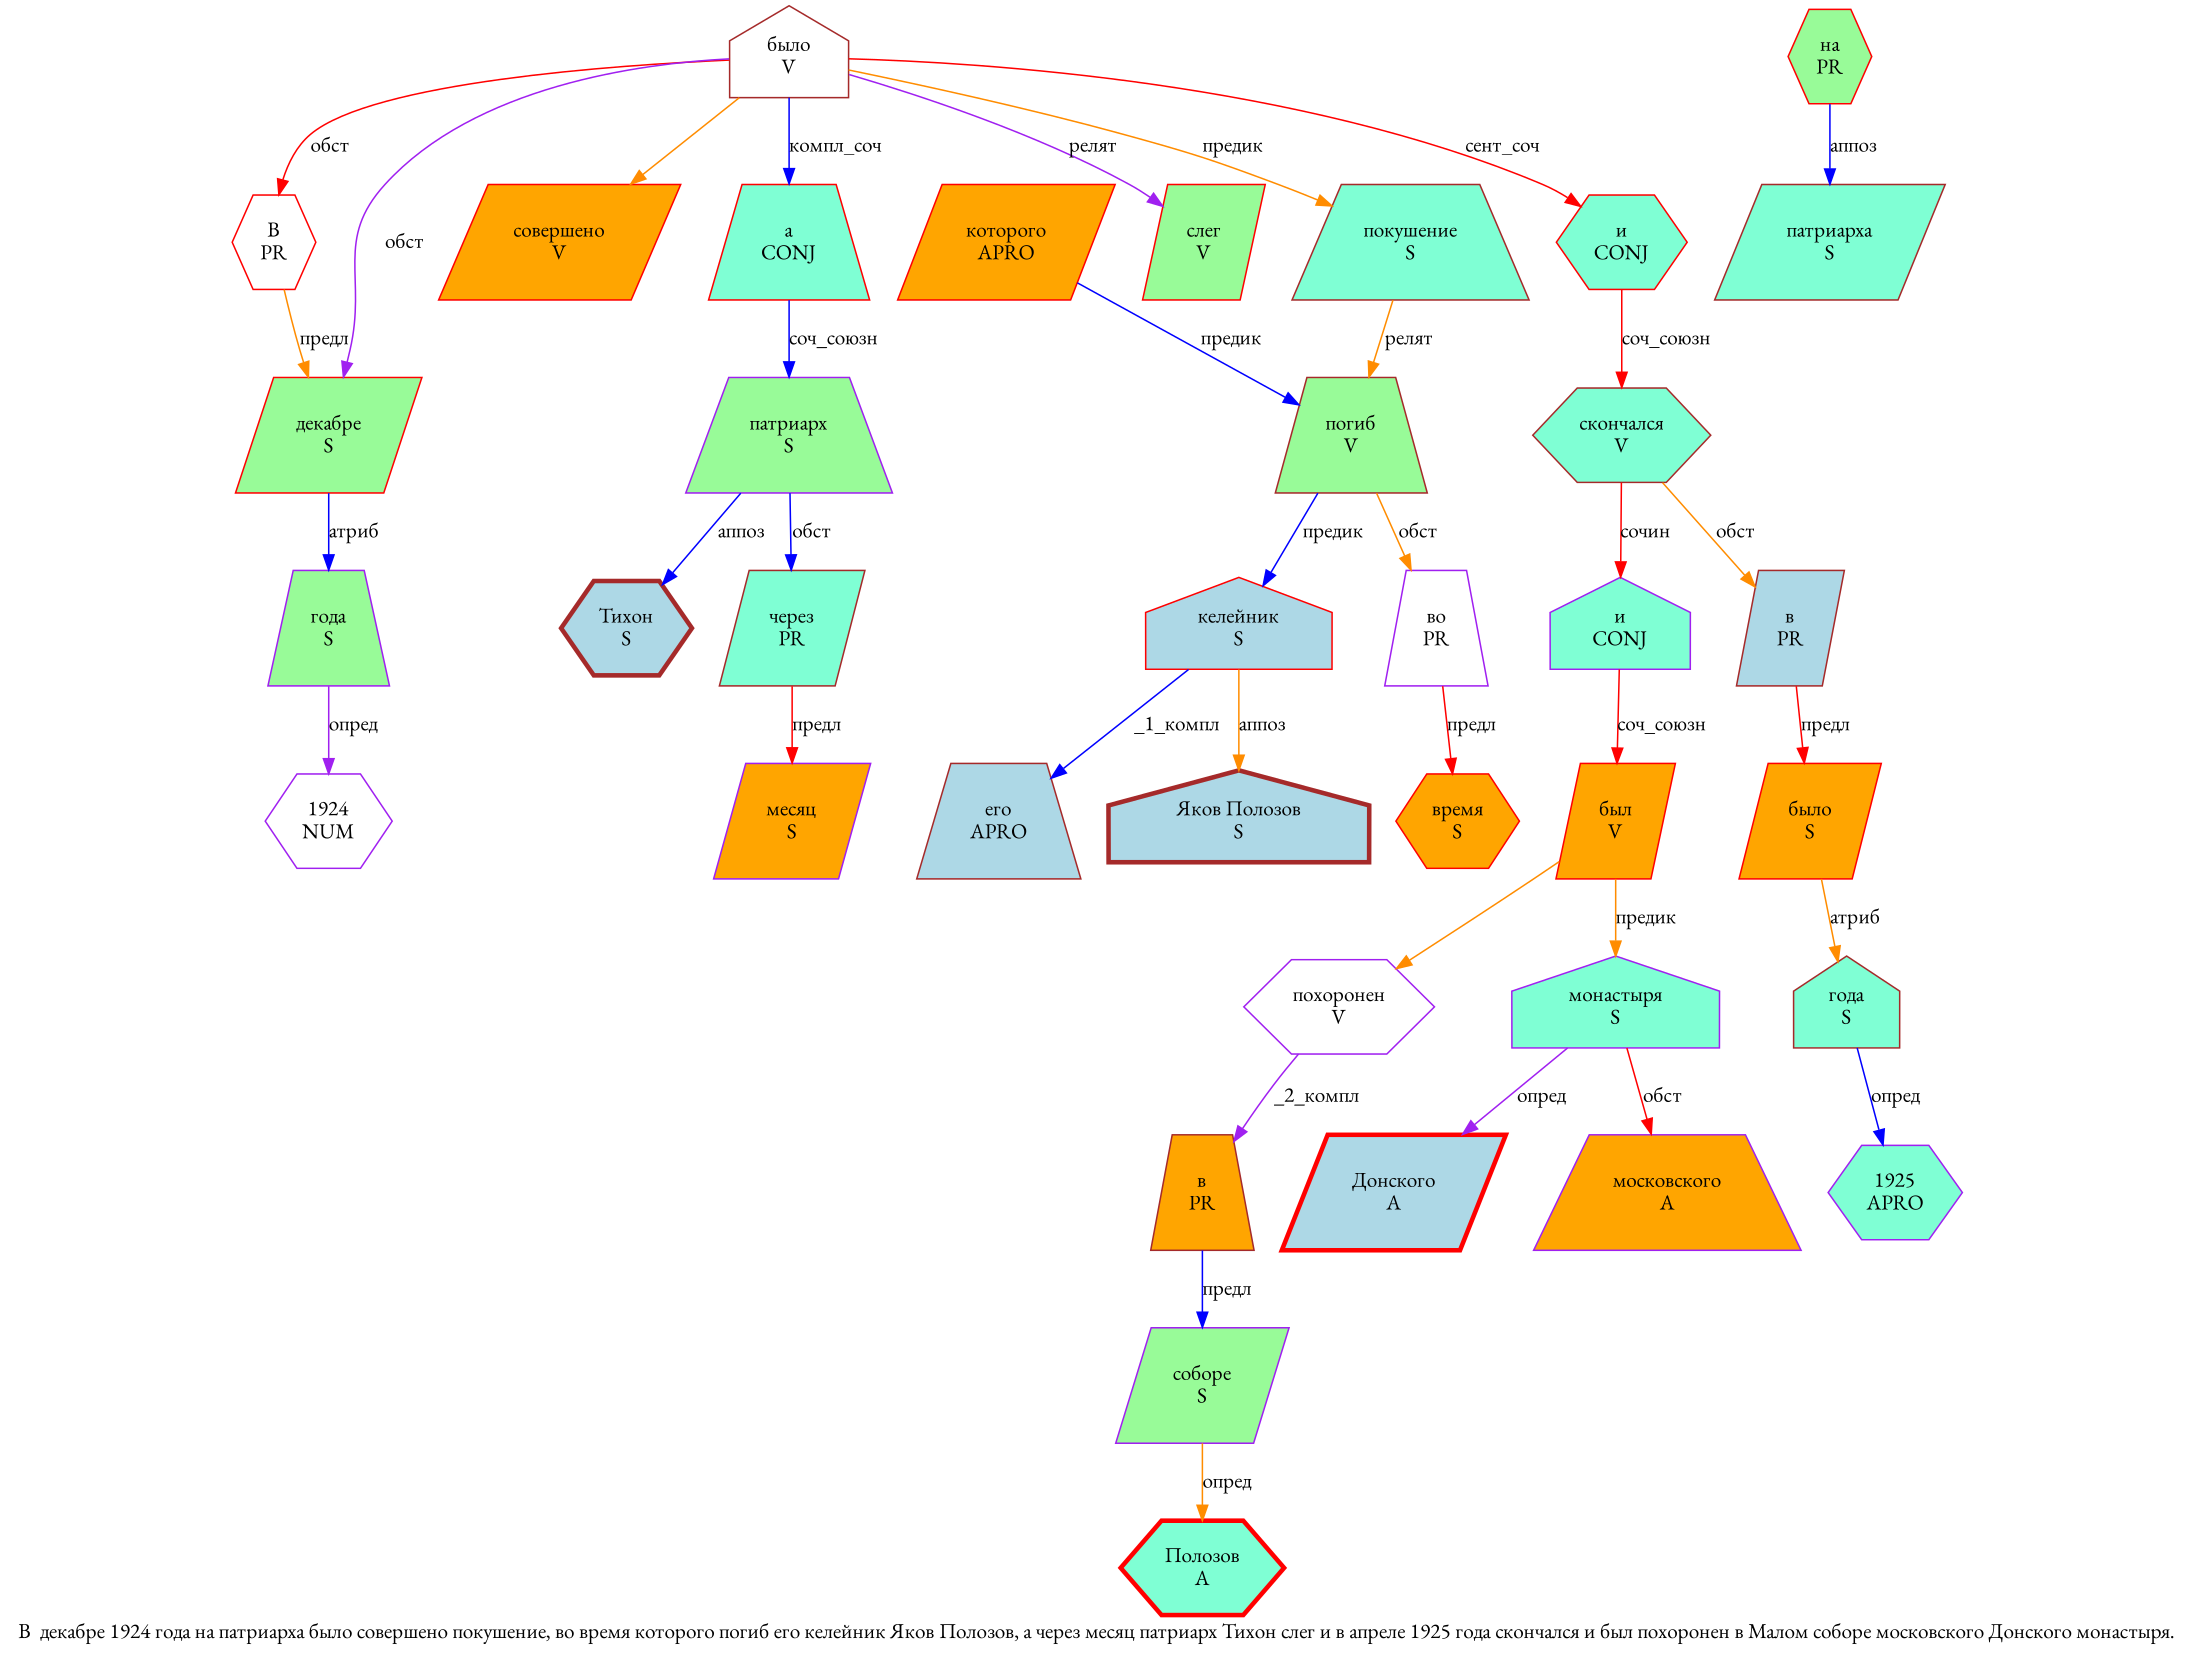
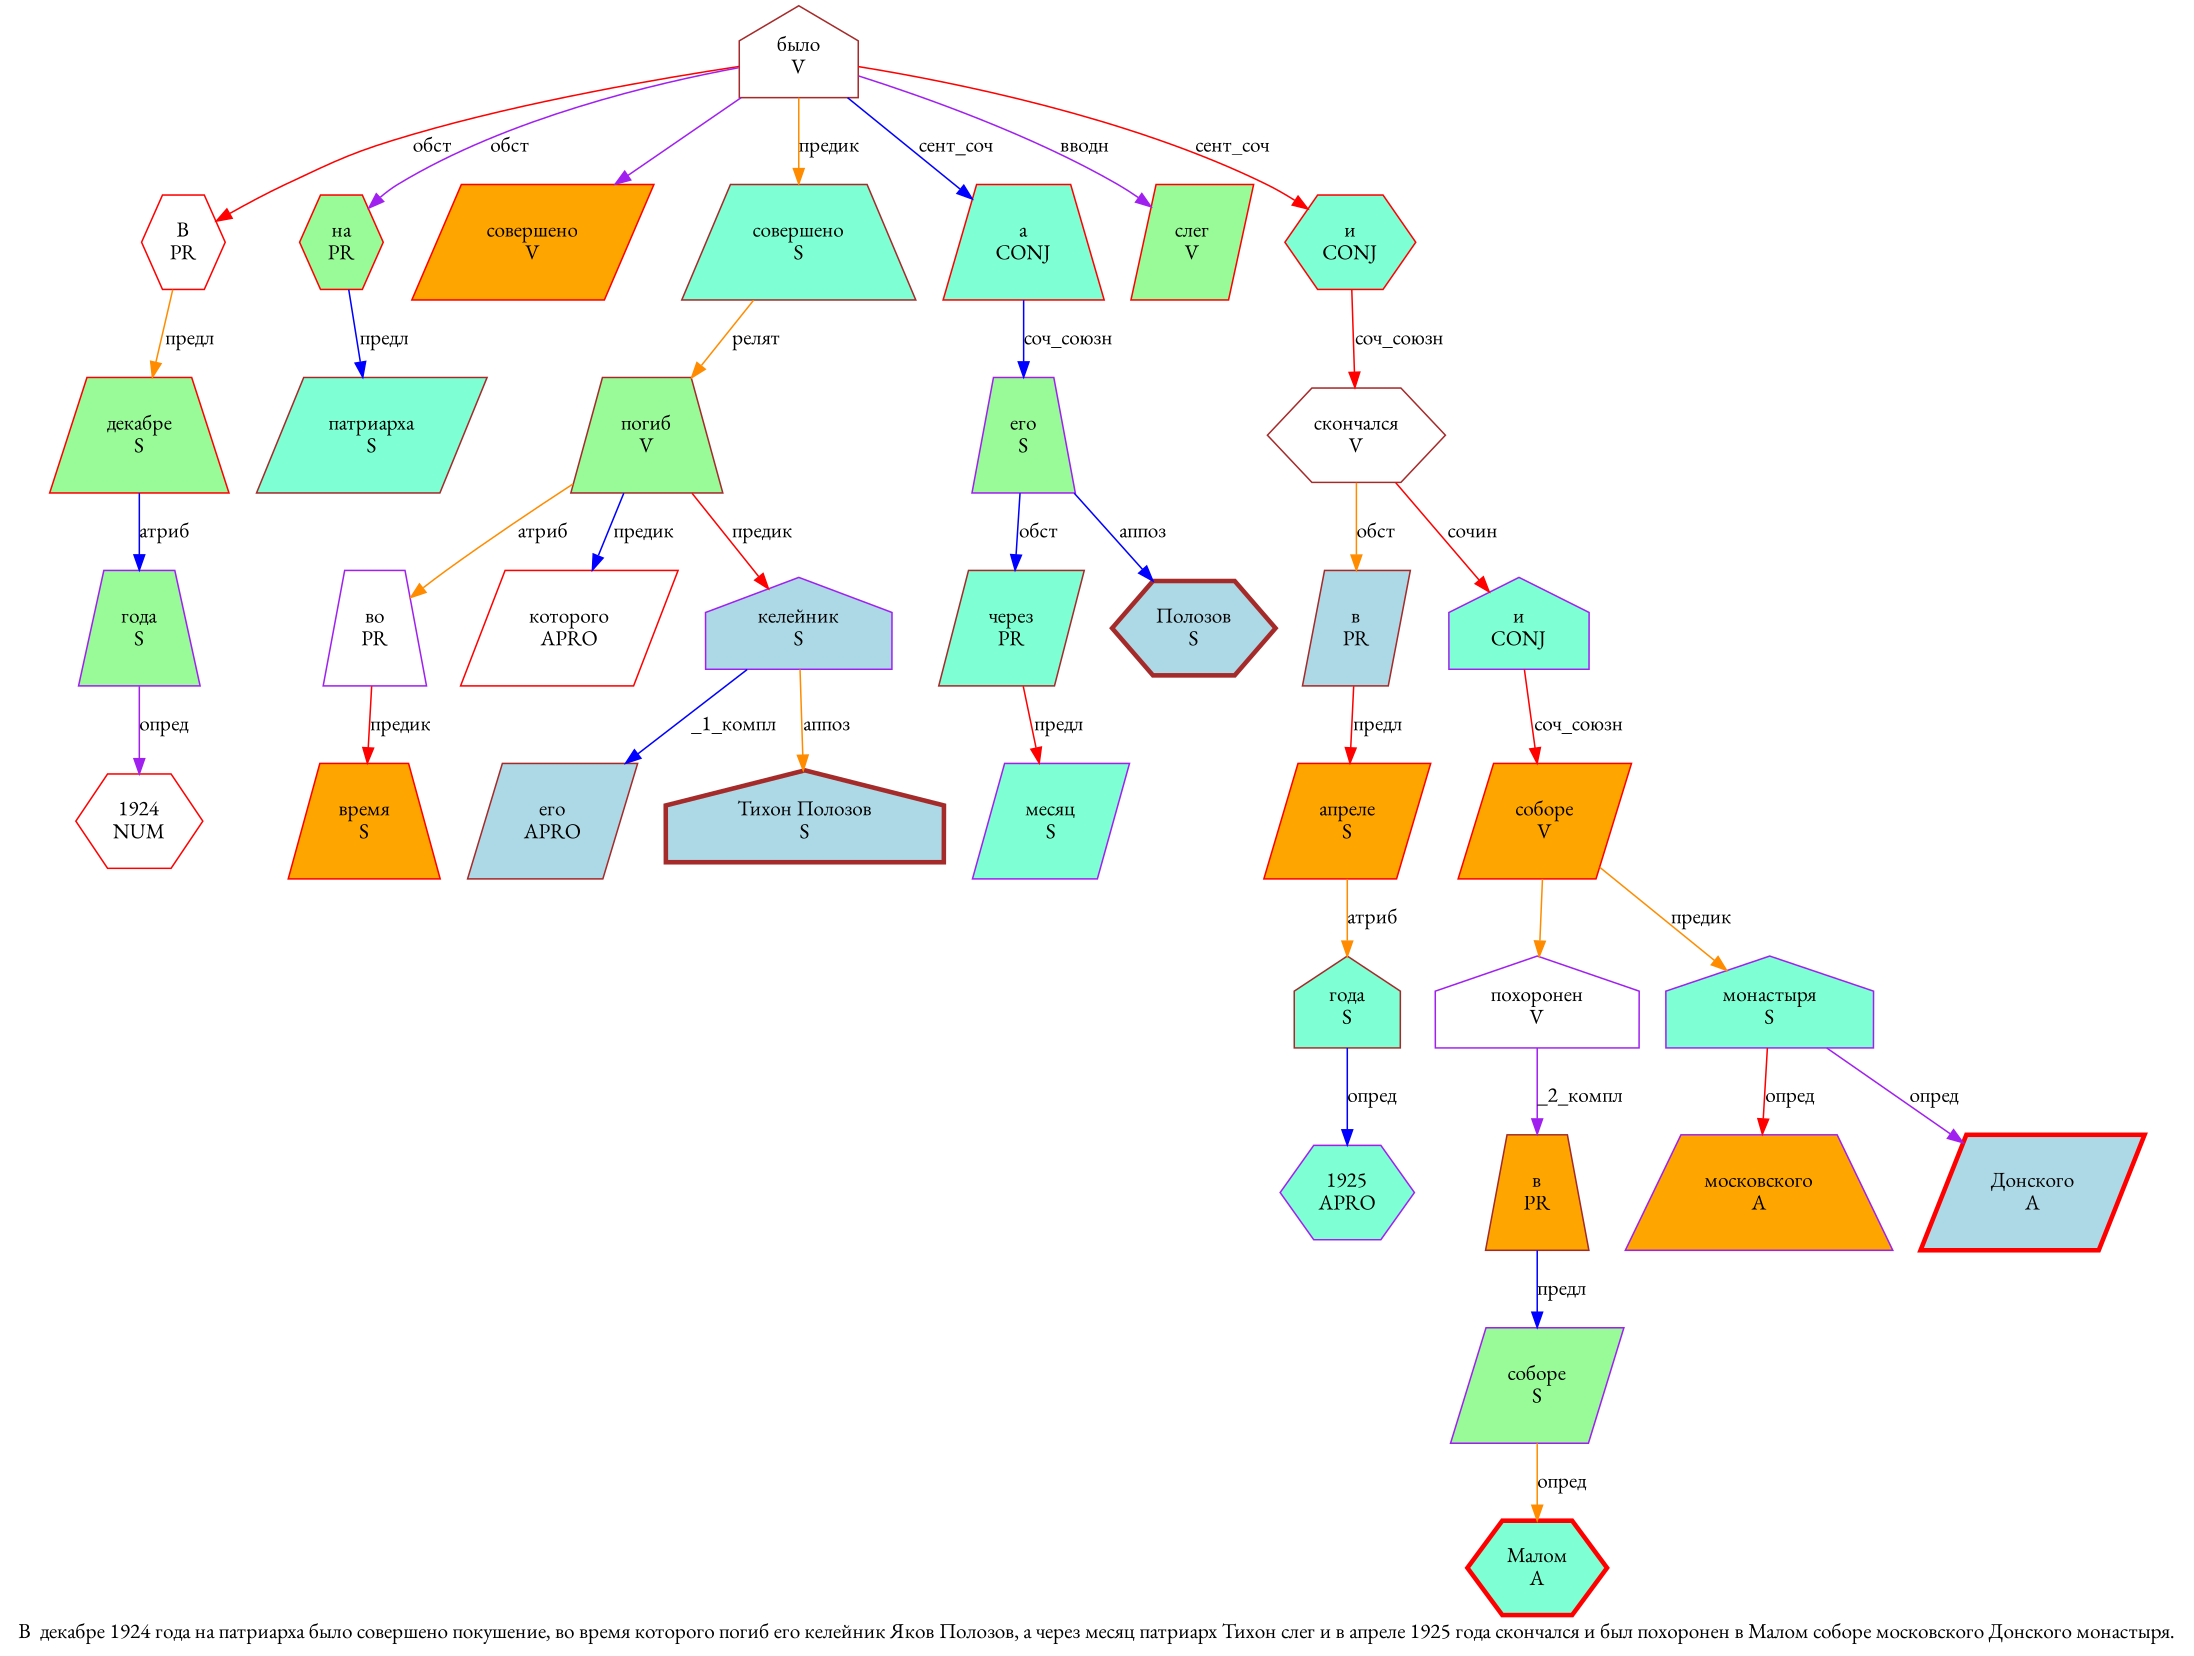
edge "было V" -> "декабре S": now "было V" -> "на PR"
edge "было V" -> "совершено V": color darkorange -> purple
edge "было V" -> "а CONJ": label "компл_соч" -> "сент_соч"
edge "было V" -> "слег V": label "релят" -> "вводн"
edge "на PR" -> "патриарха S": label "аппоз" -> "предл"
node "которого APRO": fillcolor orange -> white
node "покушение S": label "покушение S" -> "совершено S"
edge "которого APRO" -> "погиб V": reversed
node "декабре S": shape parallelogram -> trapezium
node "патриарх S": label "патриарх S" -> "его S"
node "скончался V": fillcolor aquamarine -> white
edge "погиб V" -> "во PR": label "обст" -> "атриб"
edge "погиб V" -> "келейник S": color blue -> red
node "Тихон S": label "Тихон S" -> "Полозов S"
node "келейник S": color red -> purple
edge "во PR" -> "время S": label "предл" -> "предик"
node "1924 NUM": color purple -> red
node "месяц S": fillcolor orange -> aquamarine
node "его APRO": shape trapezium -> parallelogram
node "Яков Полозов S": label "Яков Полозов S" -> "Тихон Полозов S"
node "время S": shape hexagon -> trapezium
node "был V": label "был V" -> "соборе V"
node "было S": label "было S" -> "апреле S"
node "похоронен V": shape hexagon -> house
edge "монастыря S" -> "московского A": label "обст" -> "опред"
node "Полозов A": label "Полозов A" -> "Малом A"
